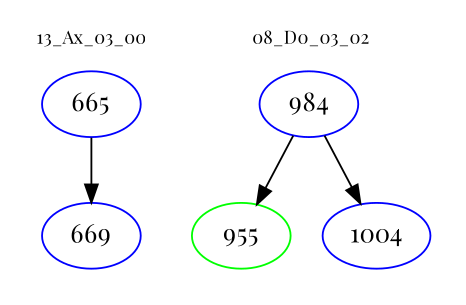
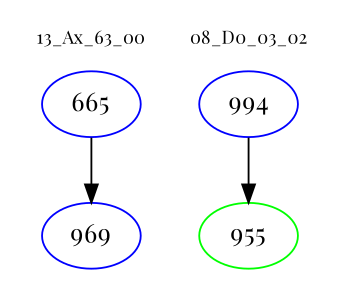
cluster "13_Ax_03_00": label "13_Ax_03_00" -> "13_Ax_63_00"
node "984": label "984" -> "994"
node "669": label "669" -> "969"
node "1004": removed
